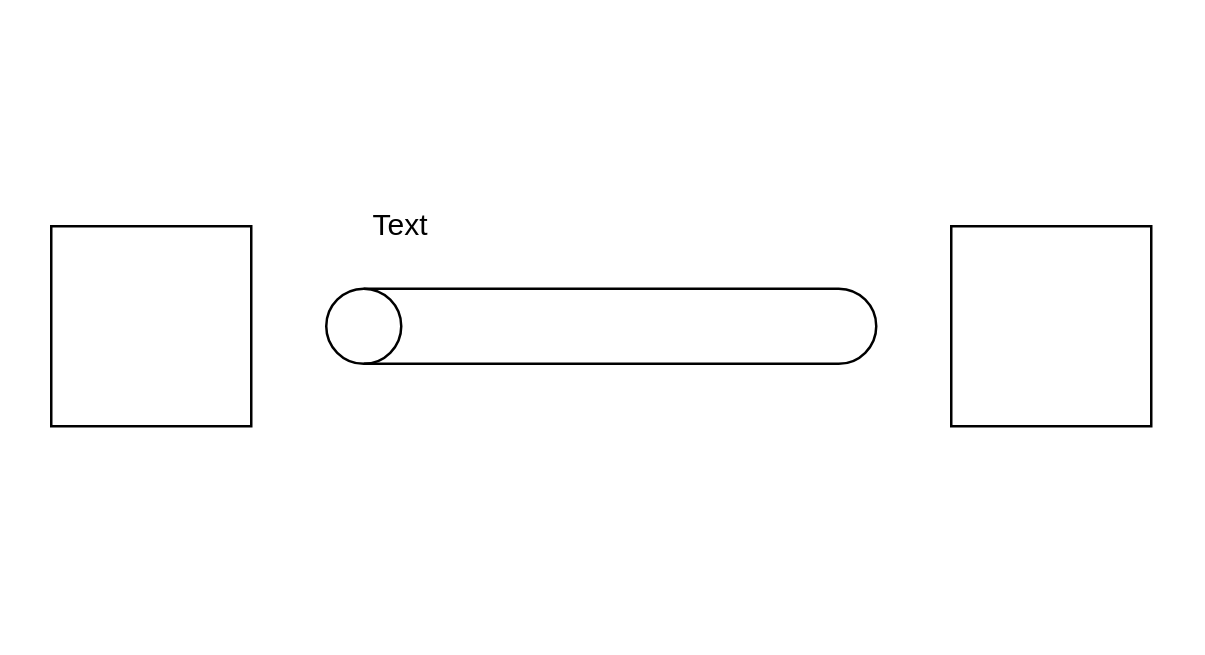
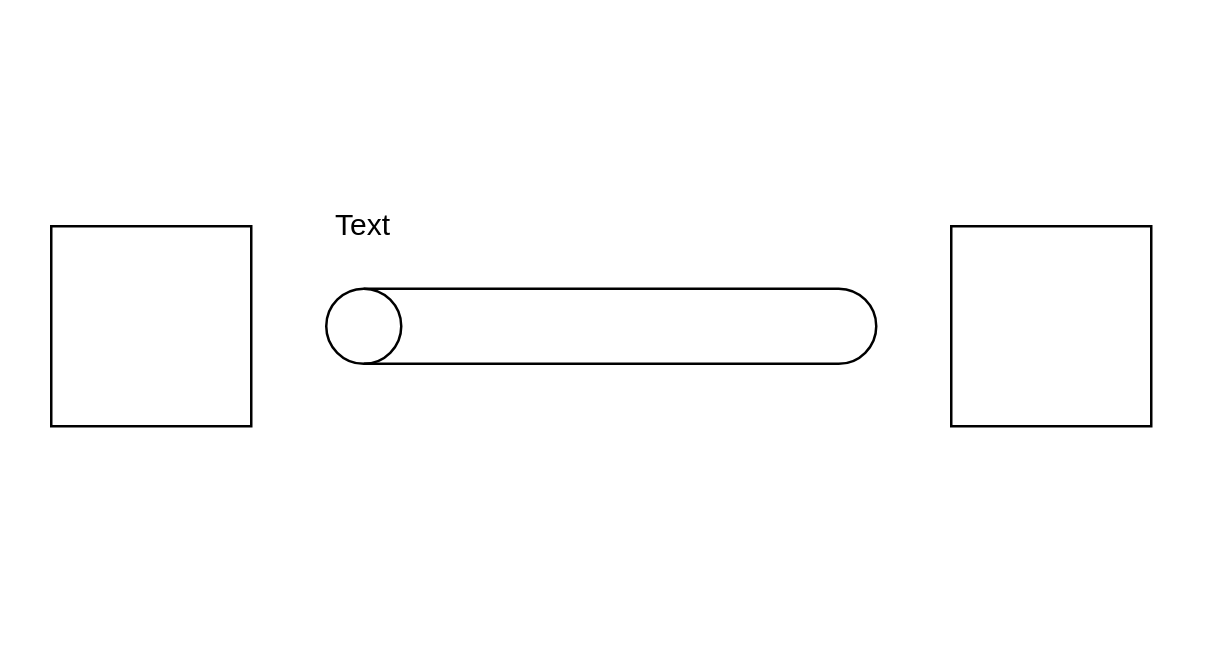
node "Text": moved (401, 226) -> (364, 226)
